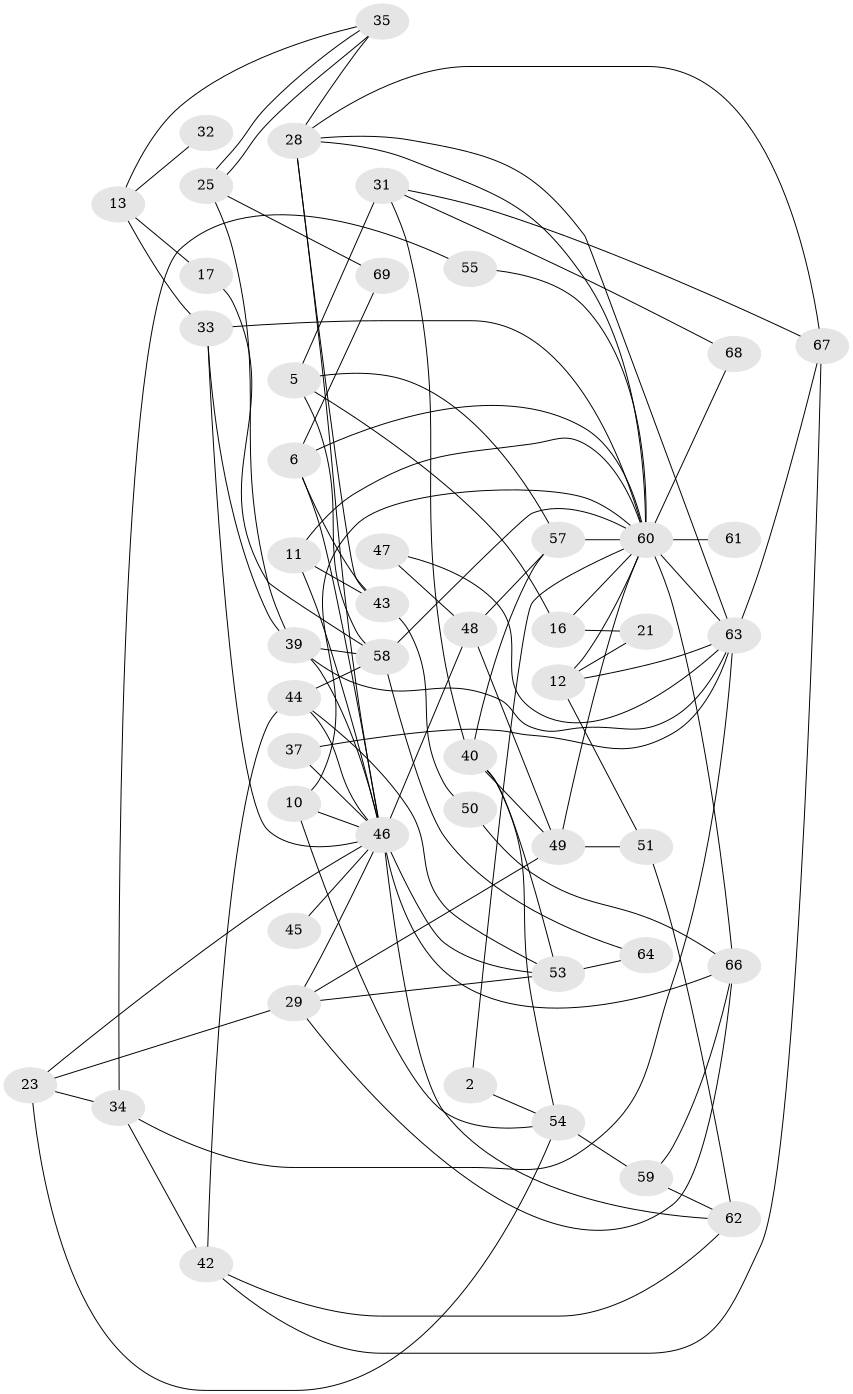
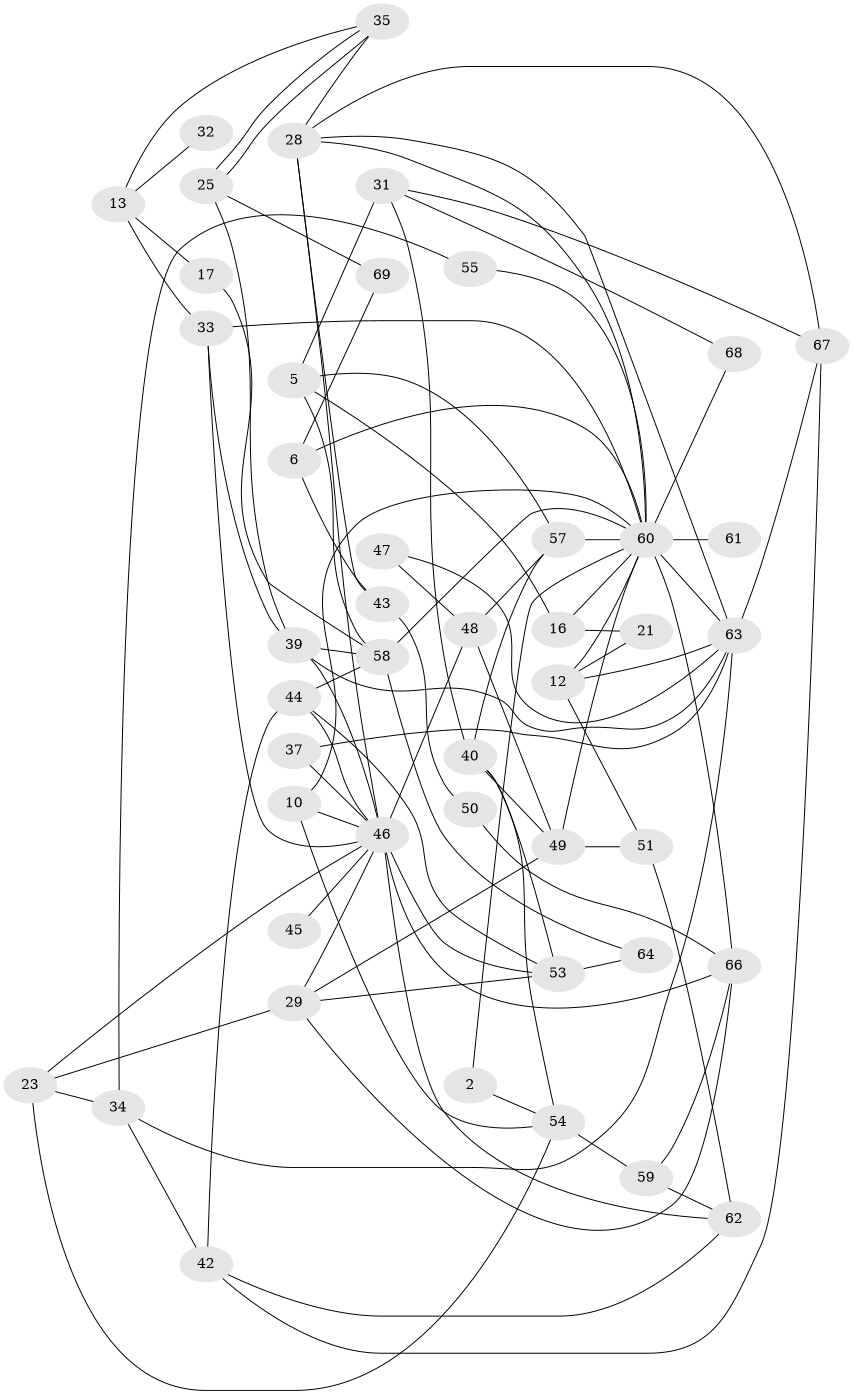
node "11": removed
edge "6" -- "46": removed
